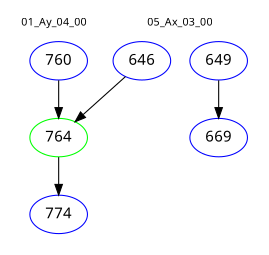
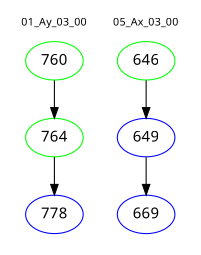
cluster "01_Ay_04_00": label "01_Ay_04_00" -> "01_Ay_03_00"
node "760": color blue -> green
node "646": color blue -> green
edge "646" -> "764": now "646" -> "649"
node "774": label "774" -> "778"
